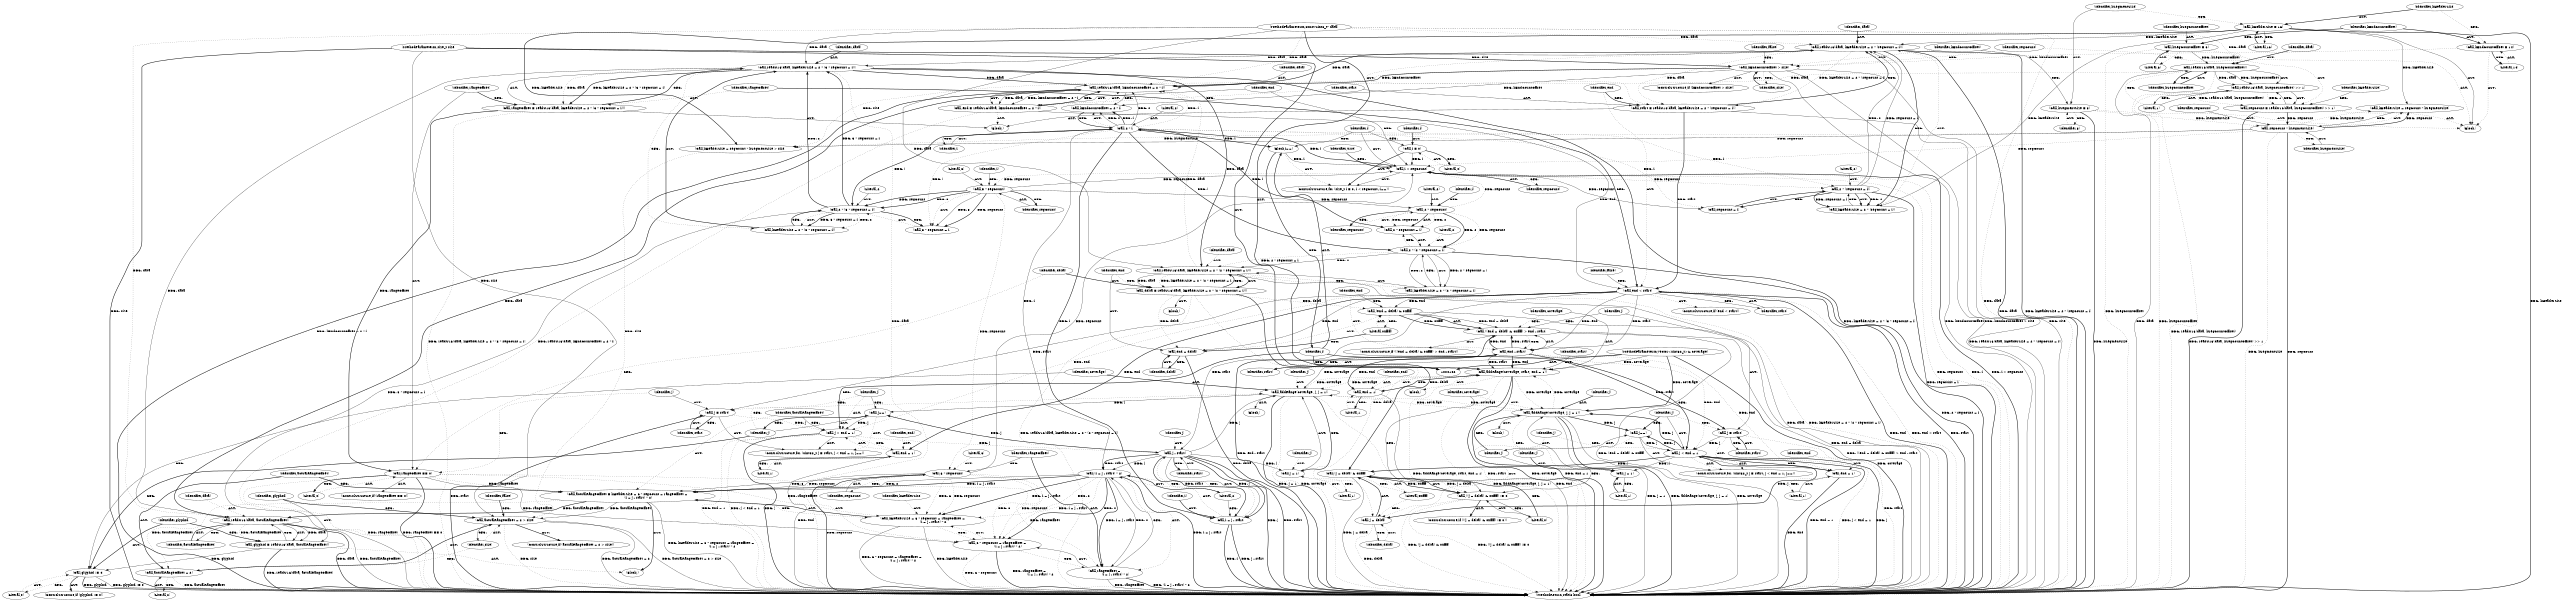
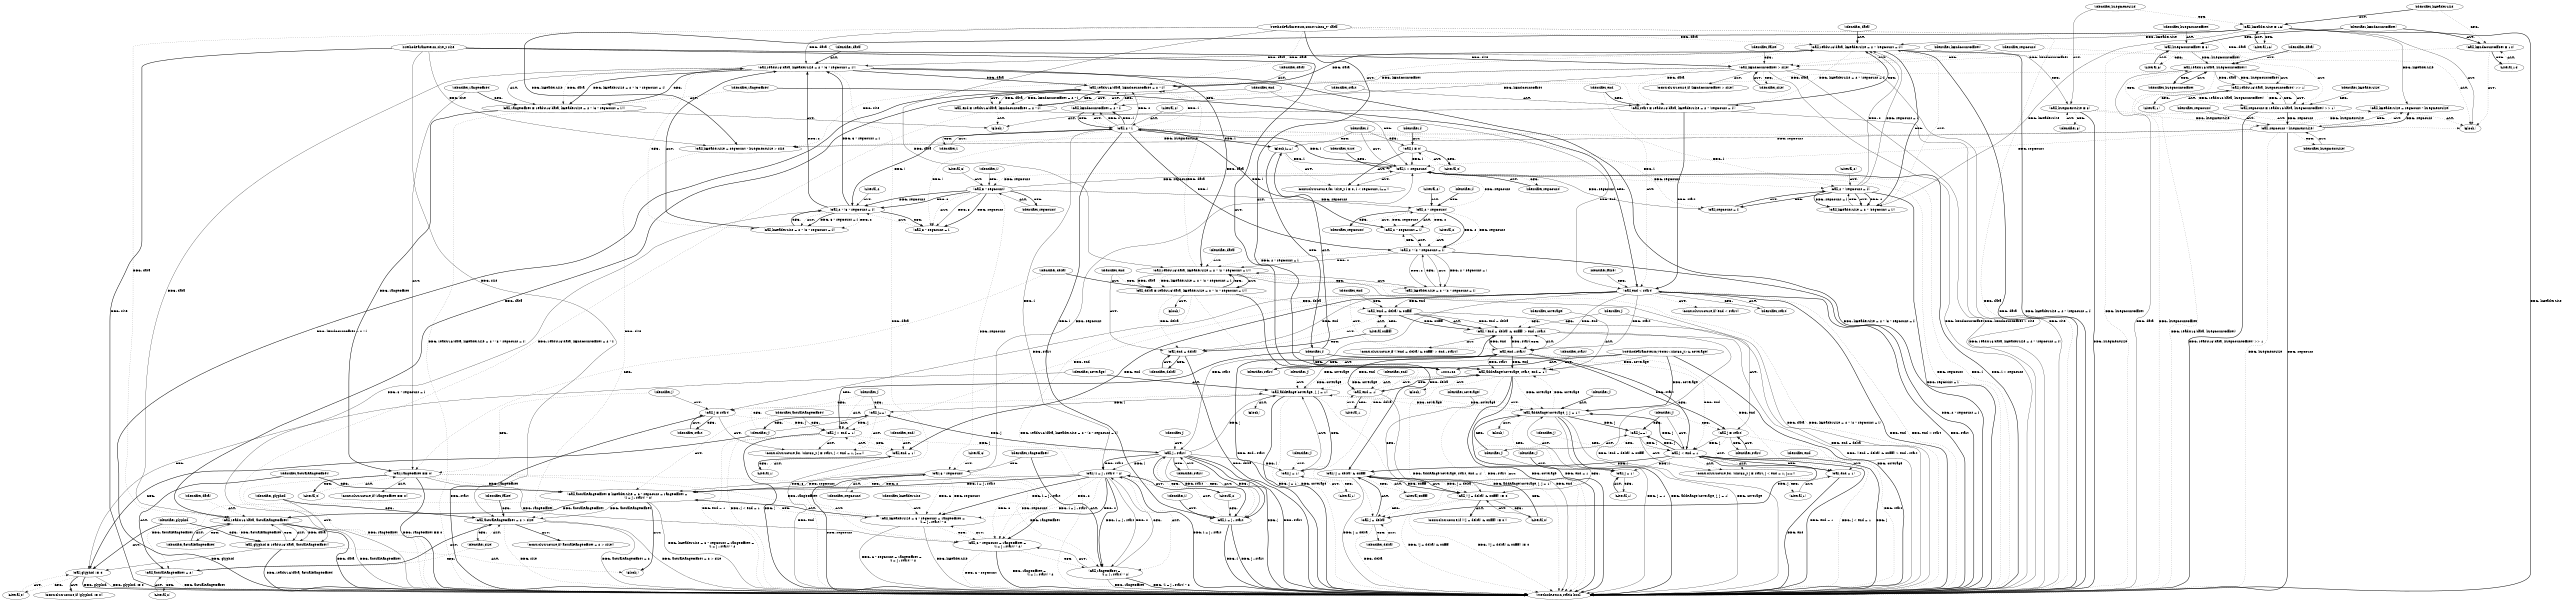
edge "(Call,kEndCountOffset > size)" -> "(Call,readU16(data, kEndCountOffset + 2 * i))": style bold -> solid
edge "(MethodParameterIn,size_t size)" -> "(Call,kHeaderSize + segCount * kSegmentSize > size)": added, label "DDG: size"
